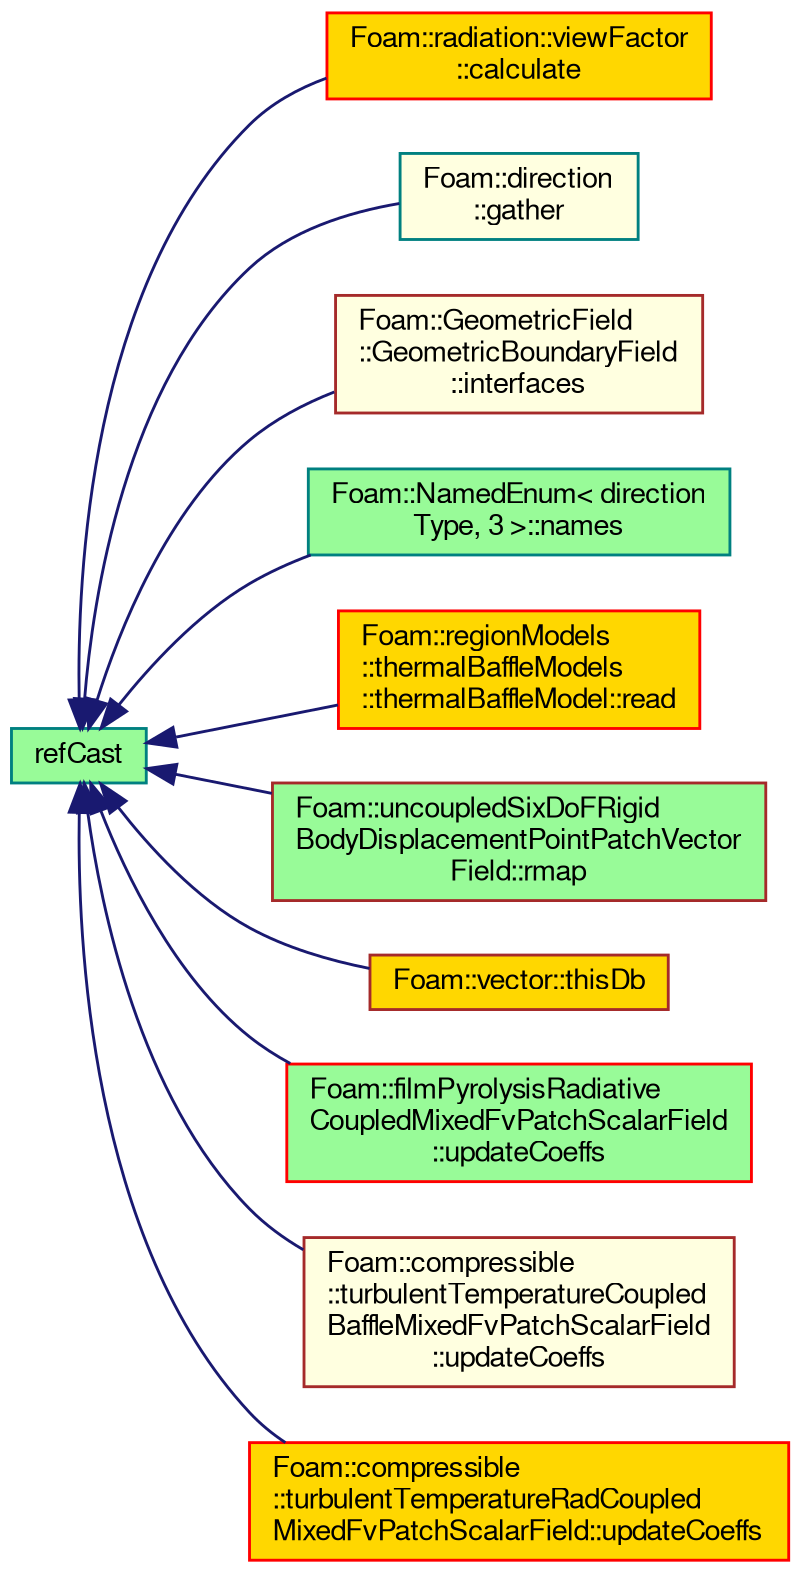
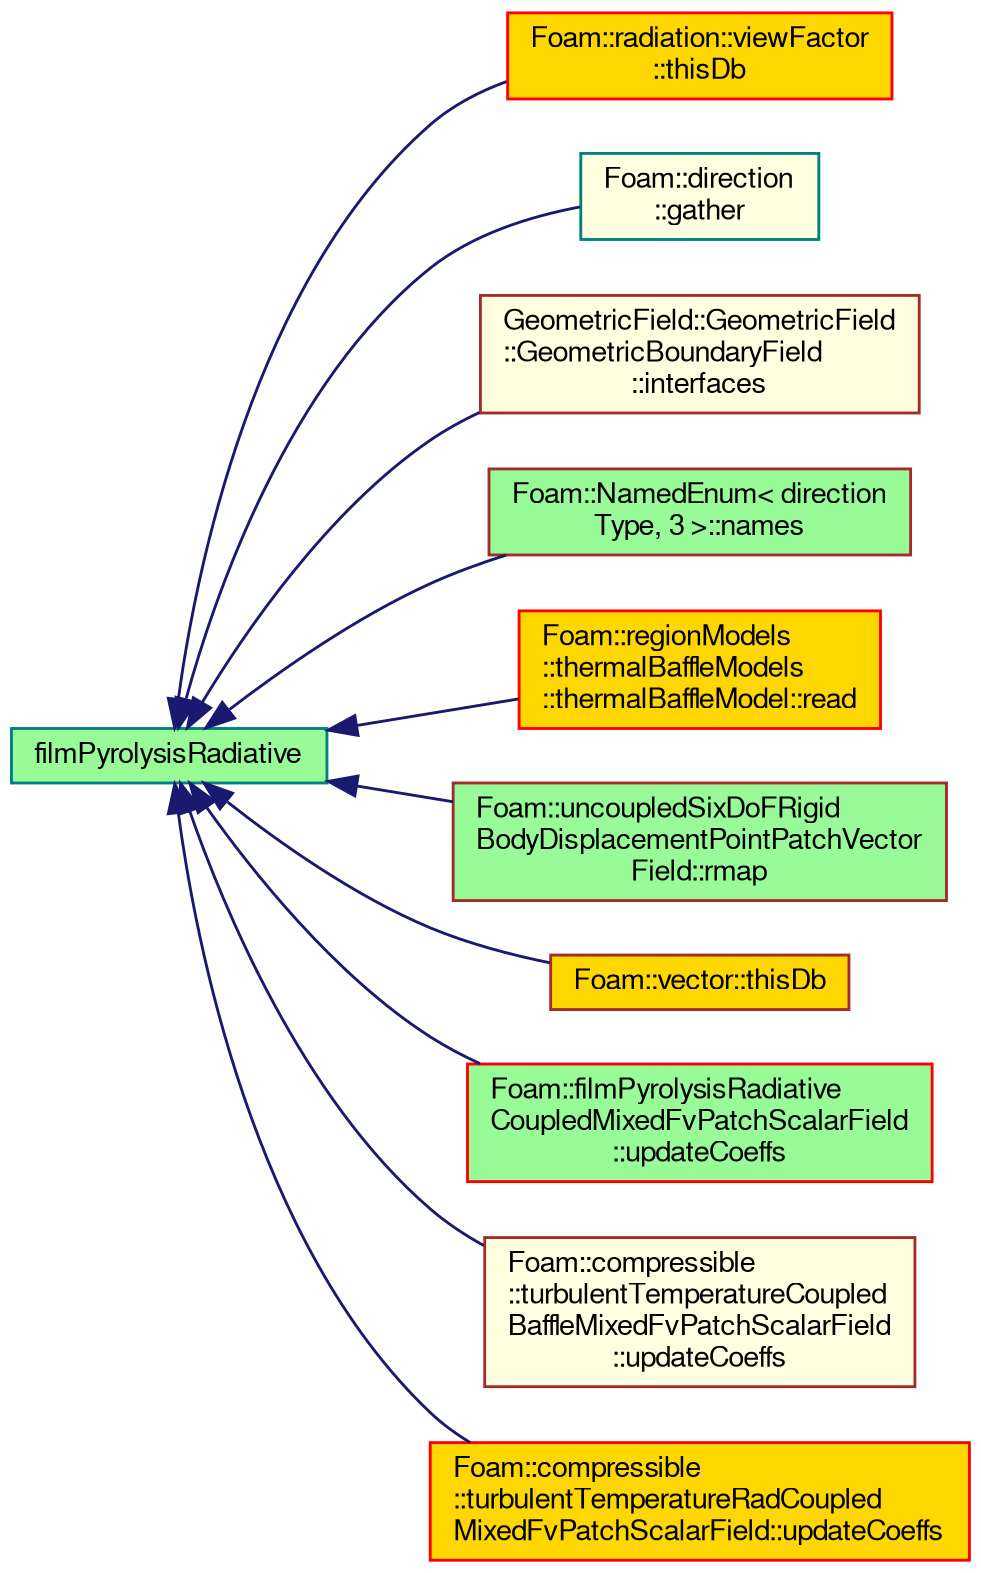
node "Foam::radiation::viewFactor ::calculate": label "Foam::radiation::viewFactor ::calculate" -> "Foam::radiation::viewFactor ::thisDb"
node "Foam::GeometricField ::GeometricBoundaryField ::interfaces": label "Foam::GeometricField ::GeometricBoundaryField ::interfaces" -> "GeometricField::GeometricField ::GeometricBoundaryField ::interfaces"
node "Foam::NamedEnum< direction Type, 3 >::names": color teal -> brown
node "refCast": label "refCast" -> "filmPyrolysisRadiative"
